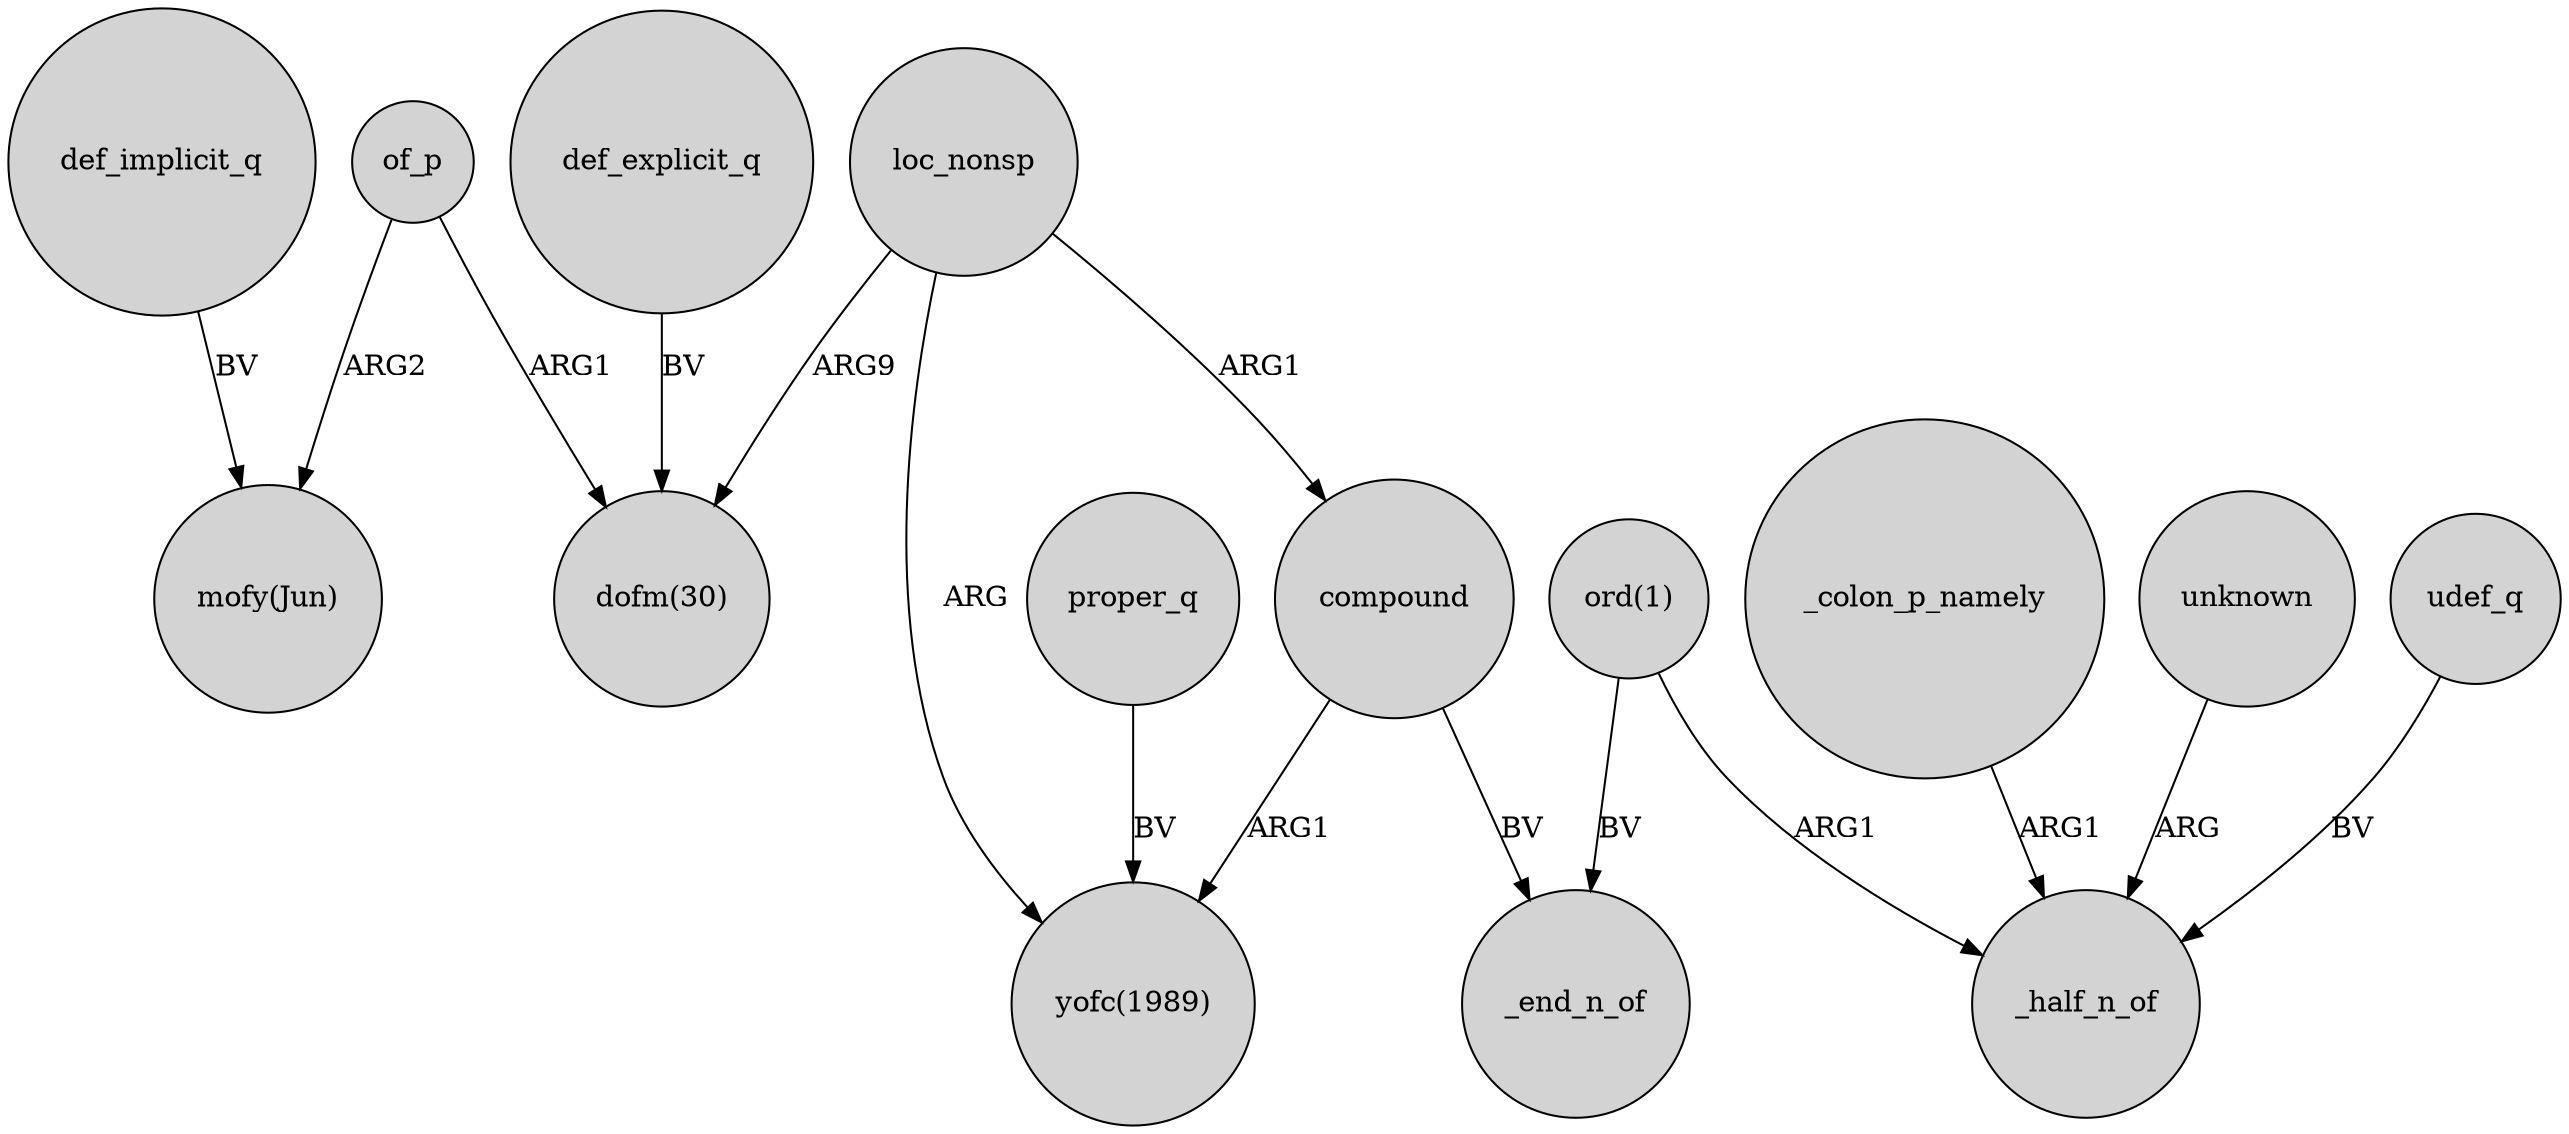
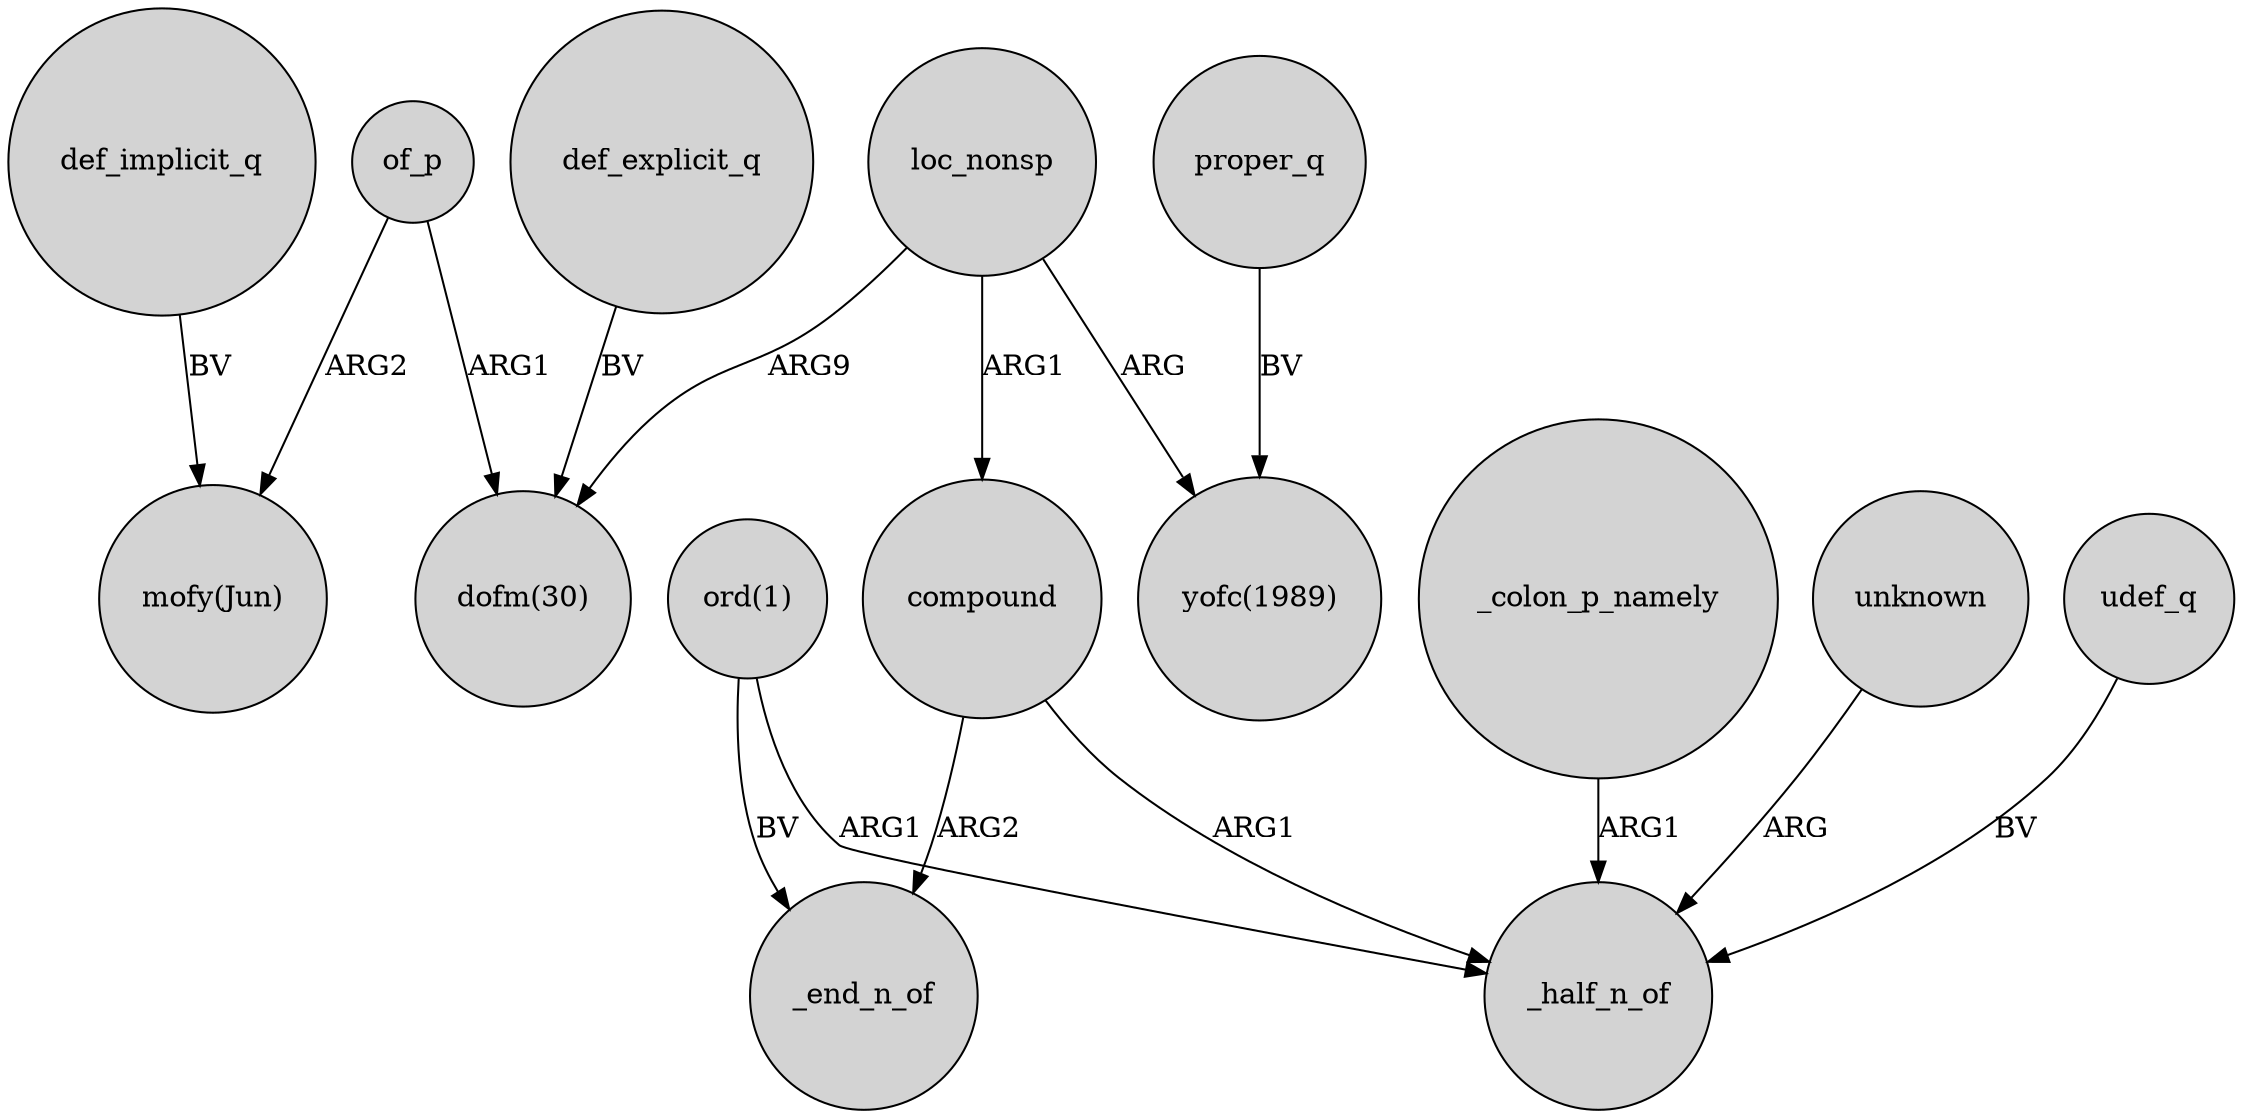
edge "compound" -> "yofc(1989)": now "compound" -> "_half_n_of"
edge "compound" -> "_end_n_of": label "BV" -> "ARG2"
